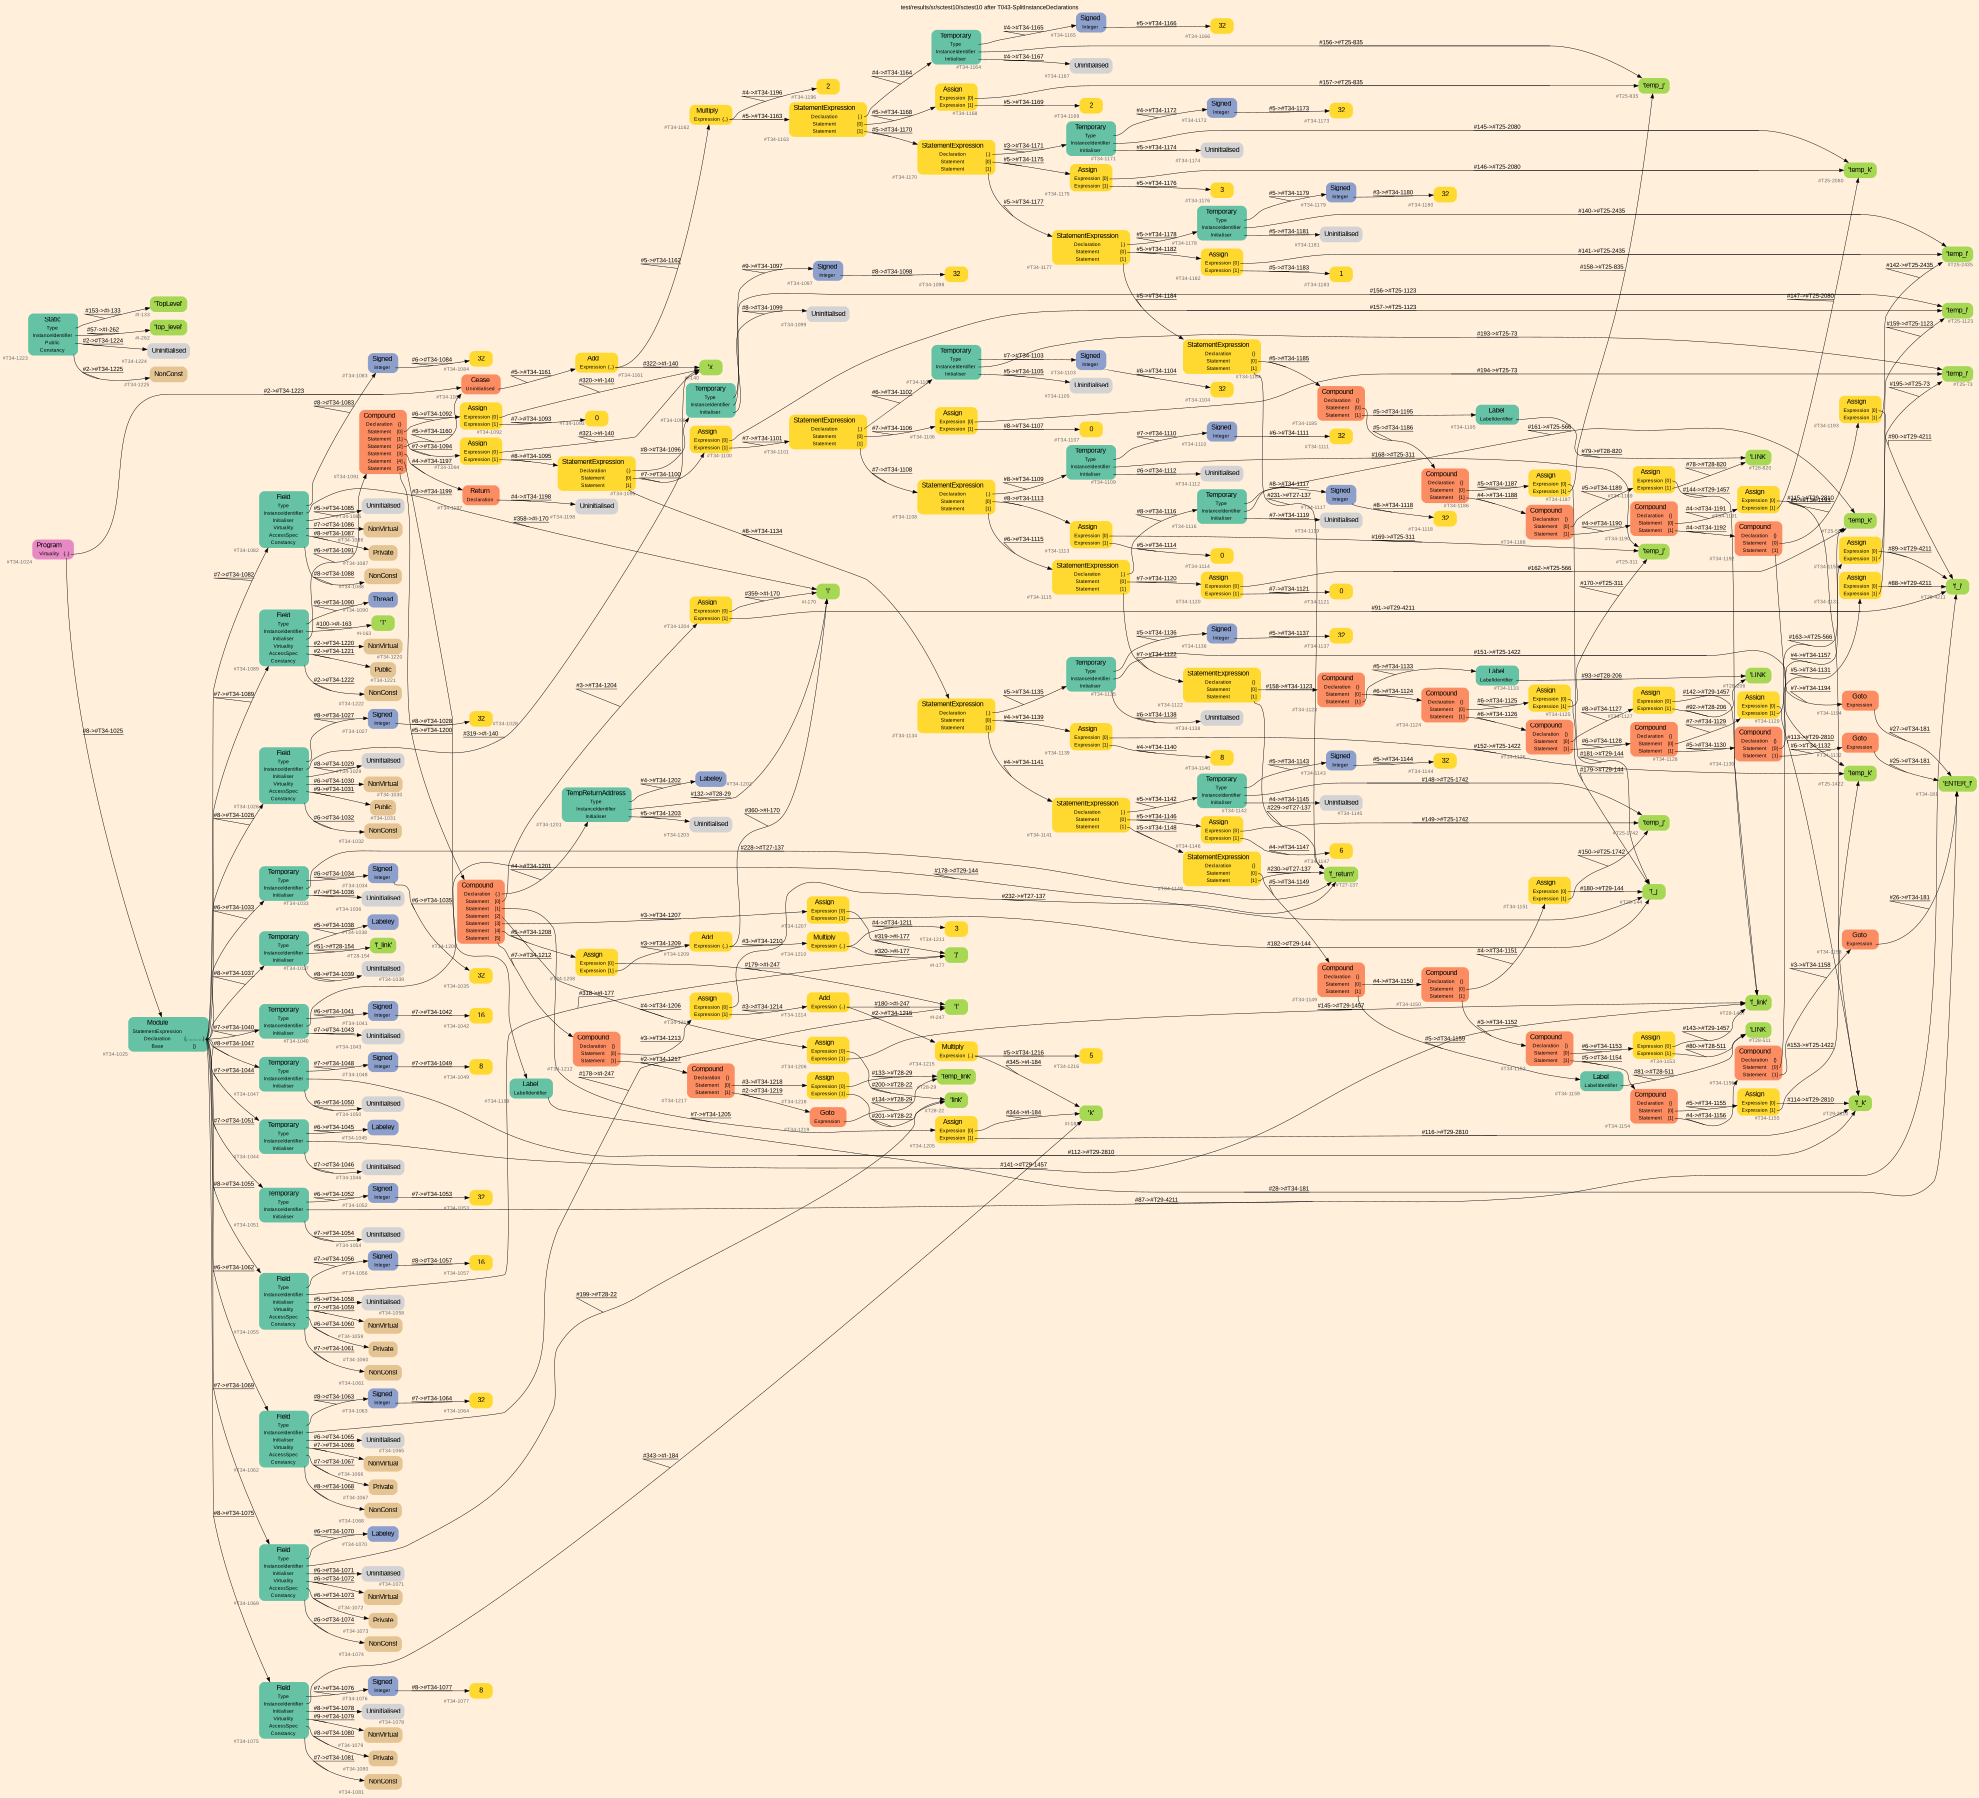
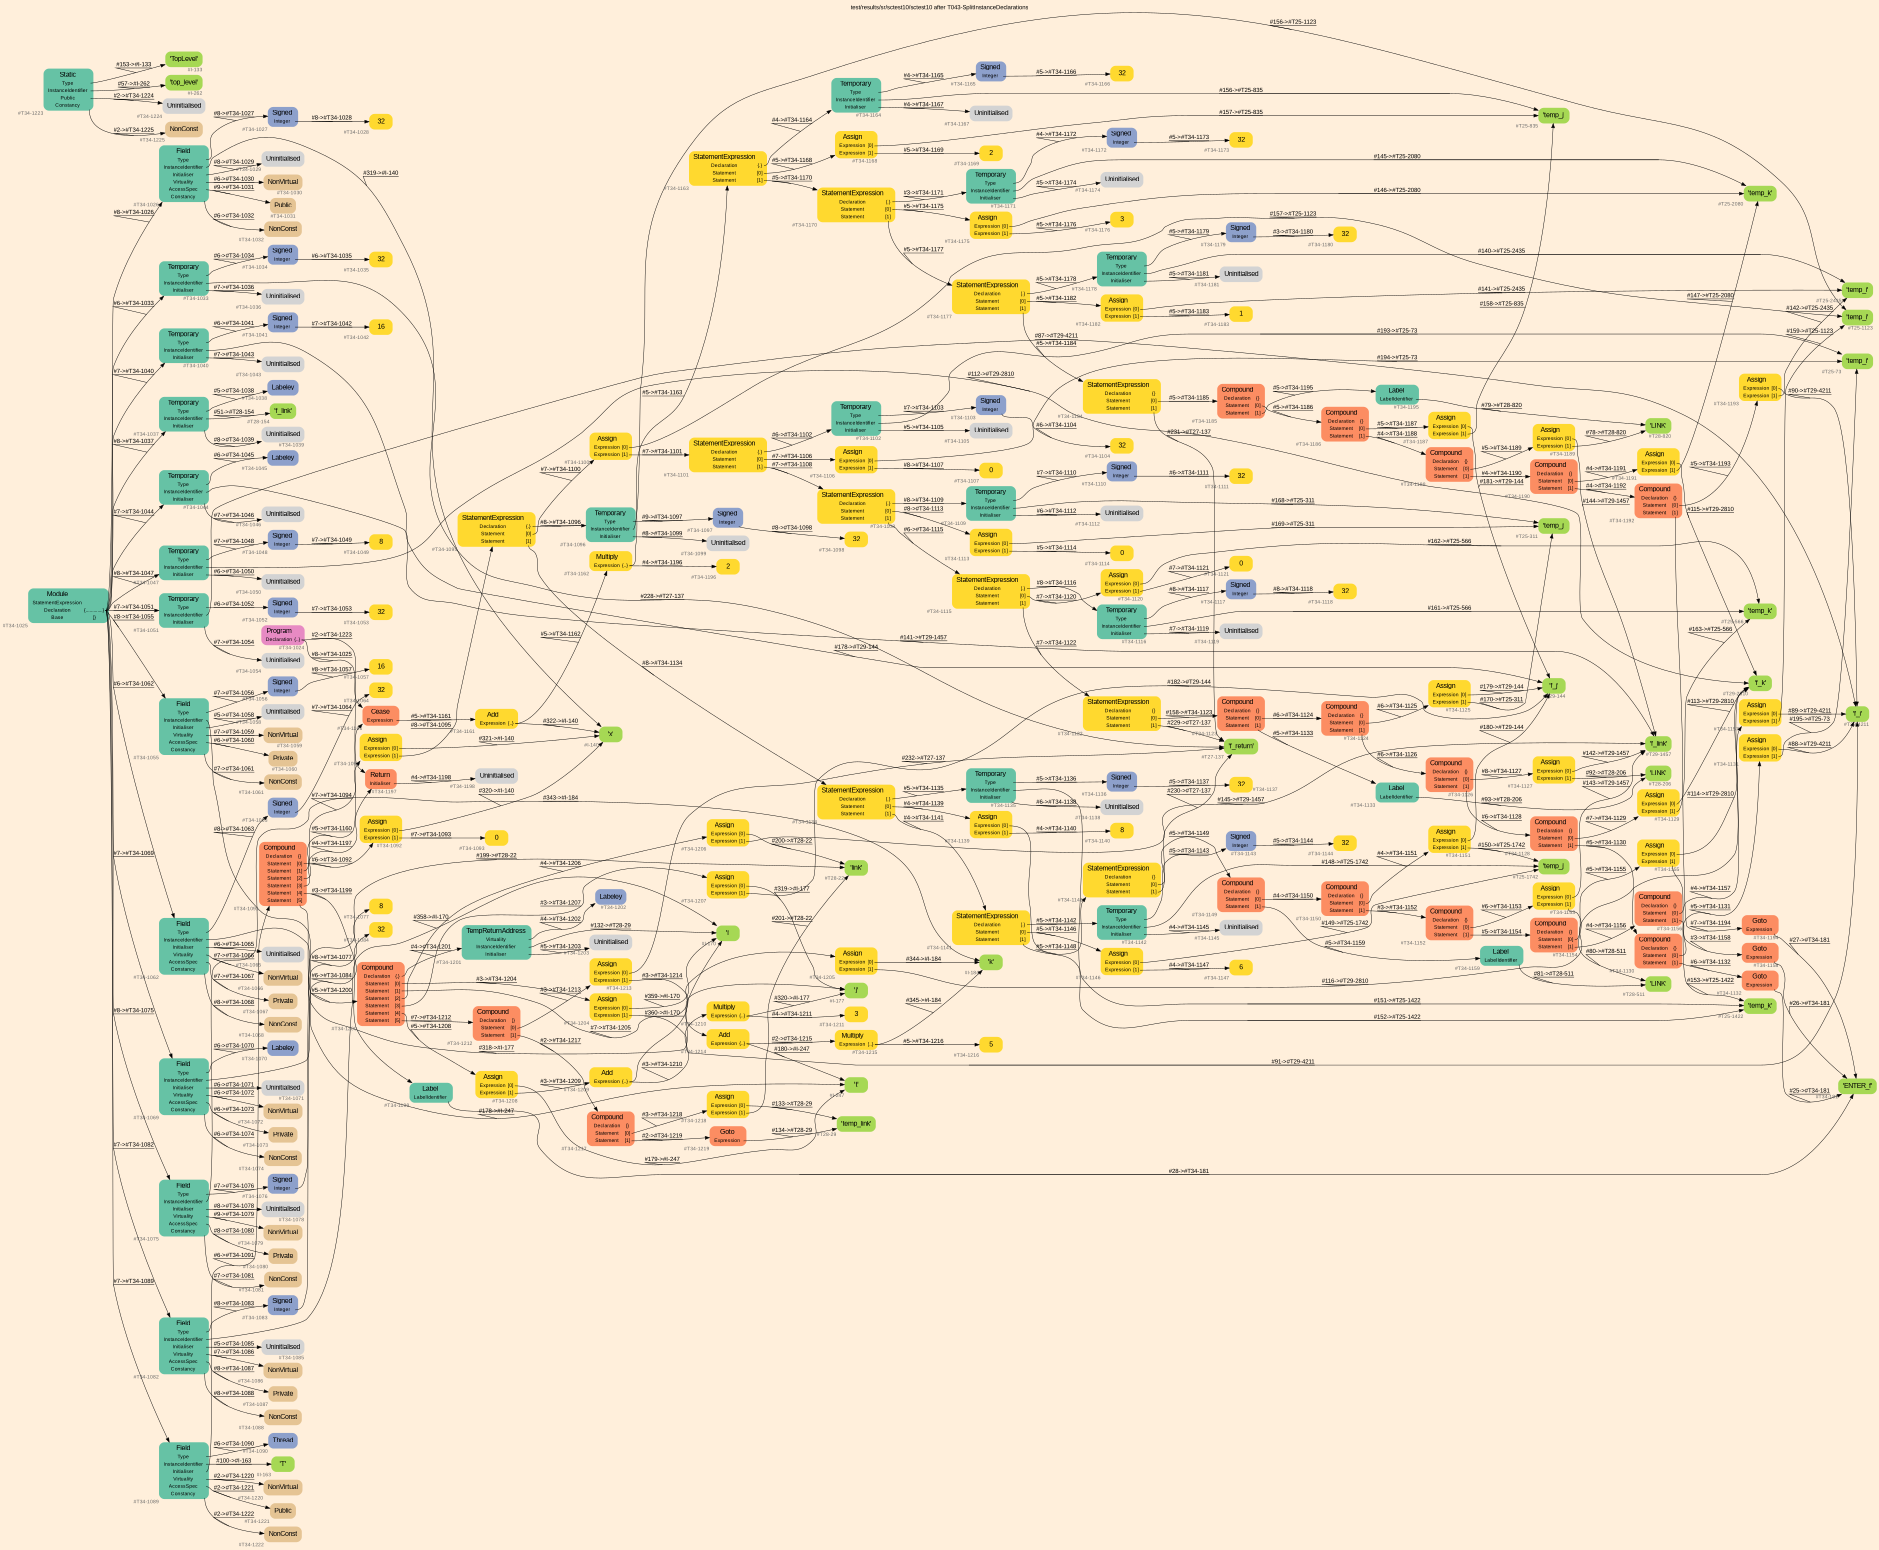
node "Cease": text "Uninitialised" -> "Expression"
node "Return": text "Declaration" -> "Initialiser"
node "Program": text "Virtuality" -> "Declaration"
edge "Program" -> "Module": now "Program" -> "Return"
node "TempReturnAddress": text "Type" -> "Virtuality"
